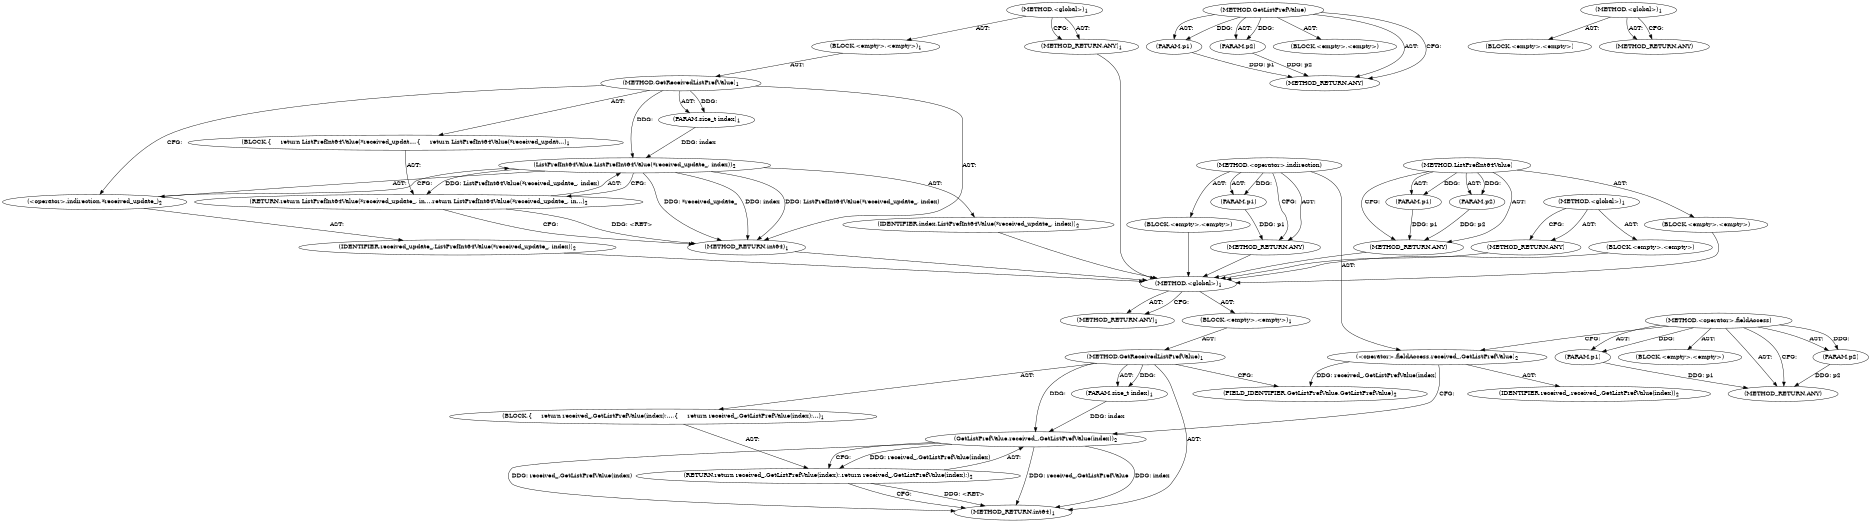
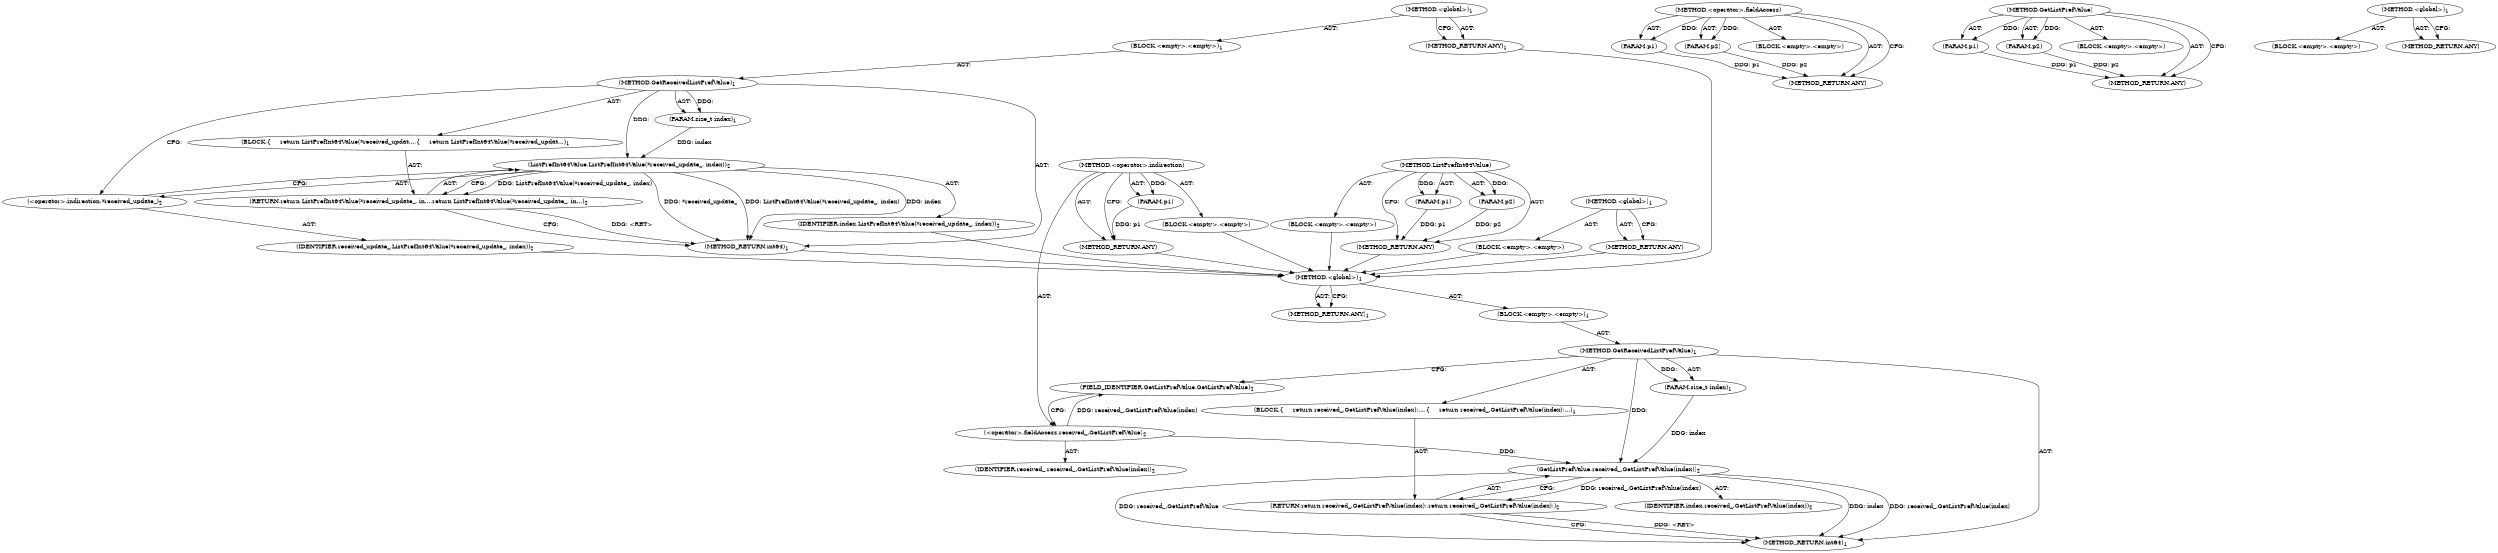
edge "(METHOD,<operator>.fieldAccess)" -> "(<operator>.fieldAccess,received_.GetListPrefValue)": now "(FIELD_IDENTIFIER,GetListPrefValue,GetListPrefValue)" -> "(<operator>.fieldAccess,received_.GetListPrefValue)"
edge "(<operator>.fieldAccess,received_.GetListPrefValue)" -> "(GetListPrefValue,received_.GetListPrefValue(index))": label "CFG: " -> "DDG: "
node "(IDENTIFIER,index,received_.GetListPrefValue(index))": added
